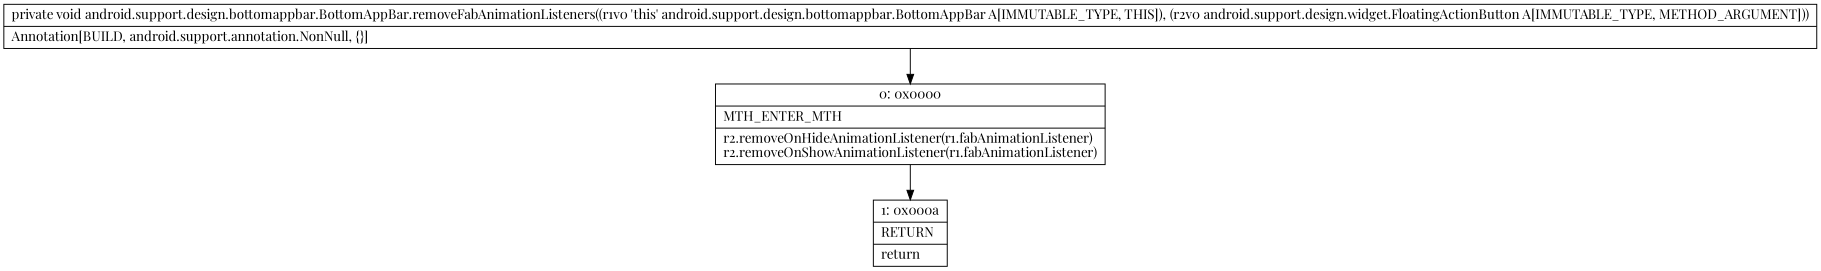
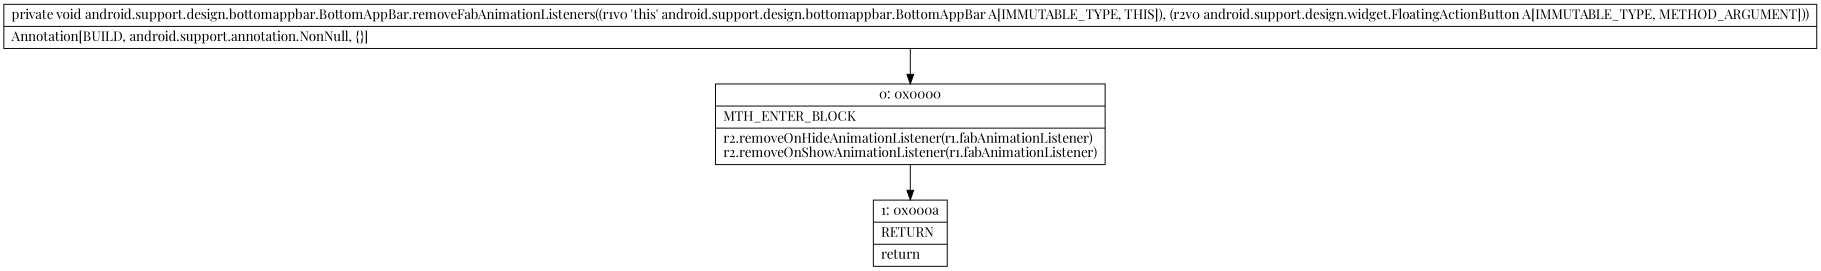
node "0: 0x0000": text "MTH_ENTER_MTH" -> "MTH_ENTER_BLOCK"
